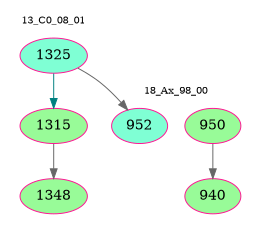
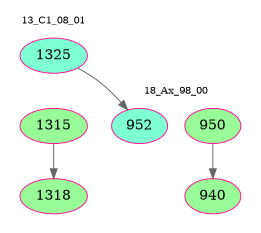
cluster "13_C0_08_01": label "13_C0_08_01" -> "13_C1_08_01"
edge "1325" -> "1315": removed
node "1348": label "1348" -> "1318"
